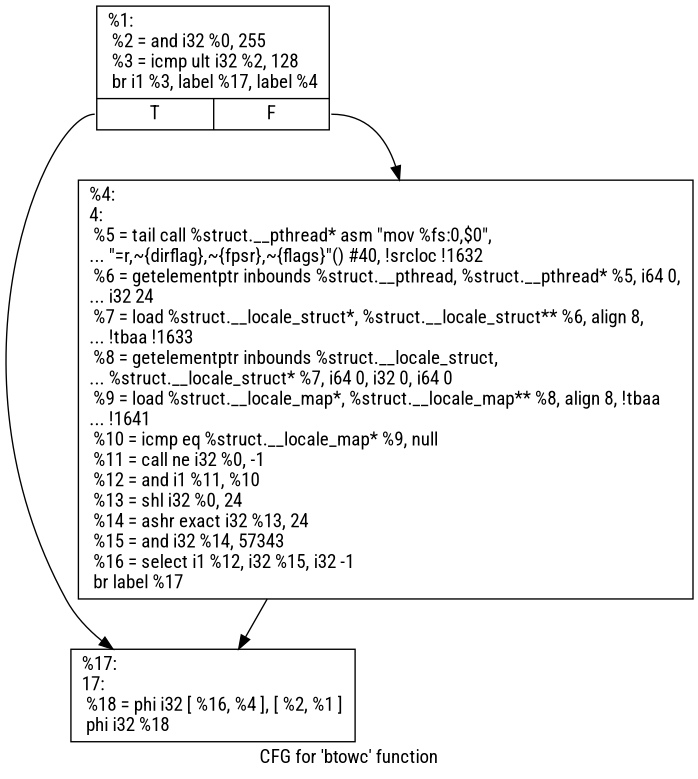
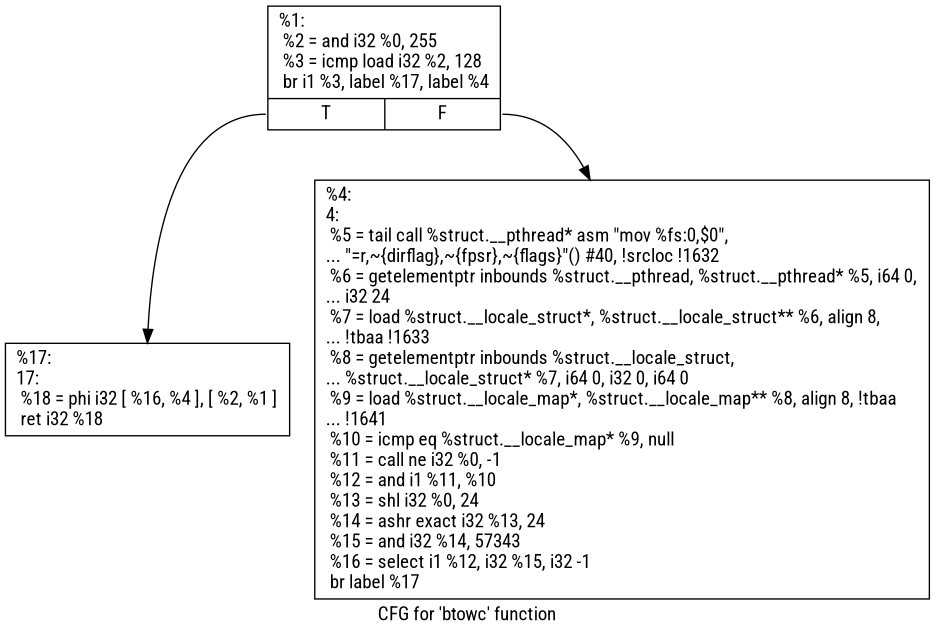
node "%1:": text "%3 = icmp ult i32 %2, 128" -> "%3 = icmp load i32 %2, 128"
edge "%4:" -> "%17:": removed
node "%17:": text "phi i32 %18" -> "ret i32 %18"
